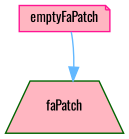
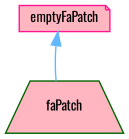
edge "emptyFaPatch" -> "faPatch": reversed
